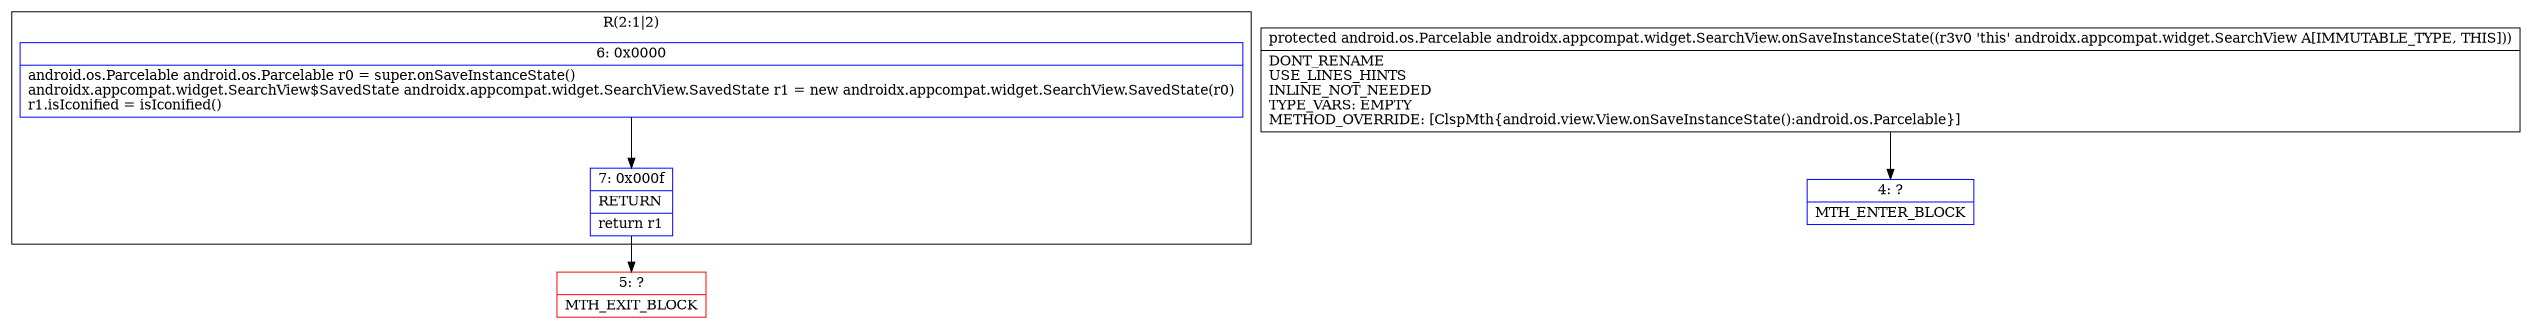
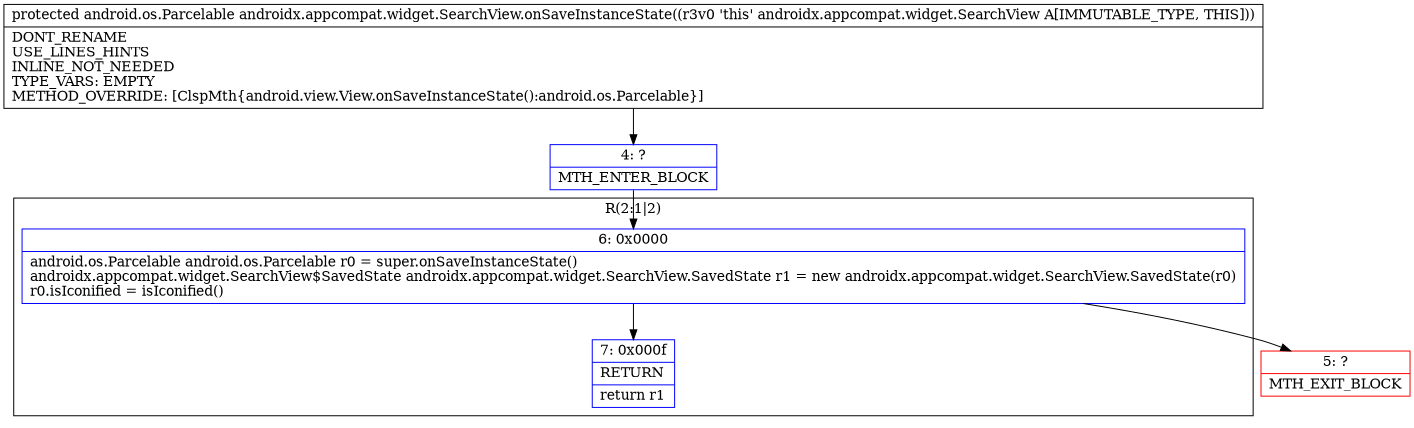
node "6: 0x0000": text "r1.isIconified = isIconified()" -> "r0.isIconified = isIconified()"
edge "4: ?" -> "6: 0x0000": added
edge "7: 0x000f" -> "5: ?": now "6: 0x0000" -> "5: ?"
